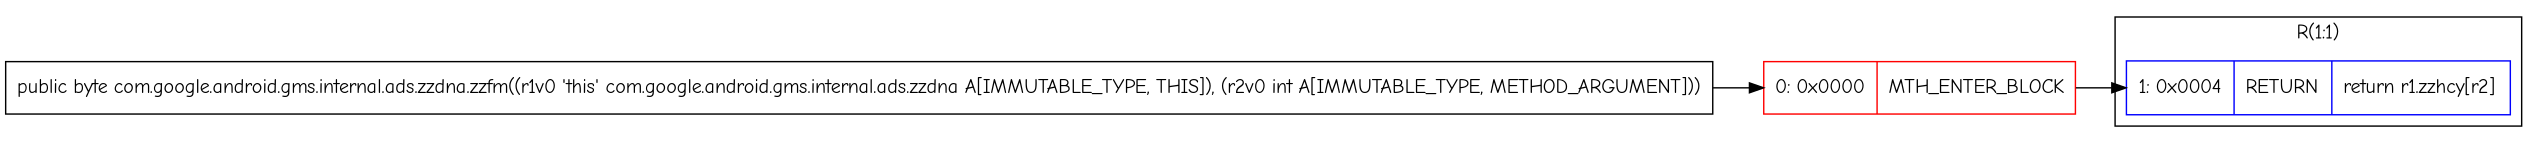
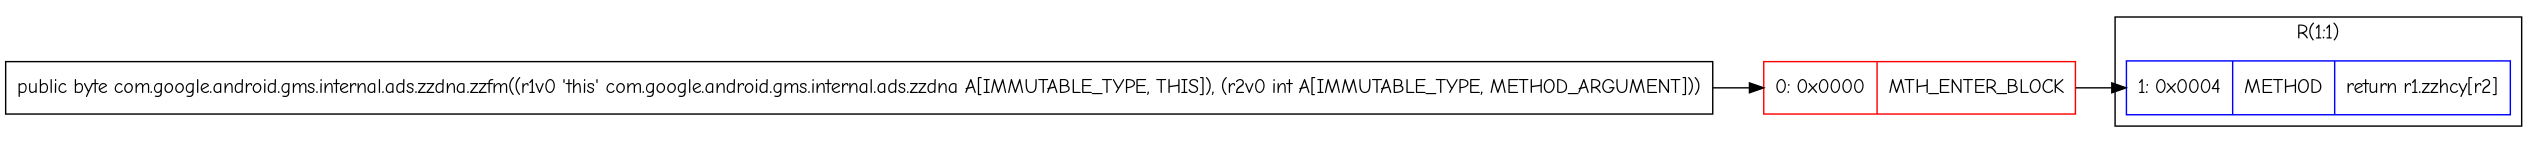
node "1: 0x0004": text "RETURN" -> "METHOD"
